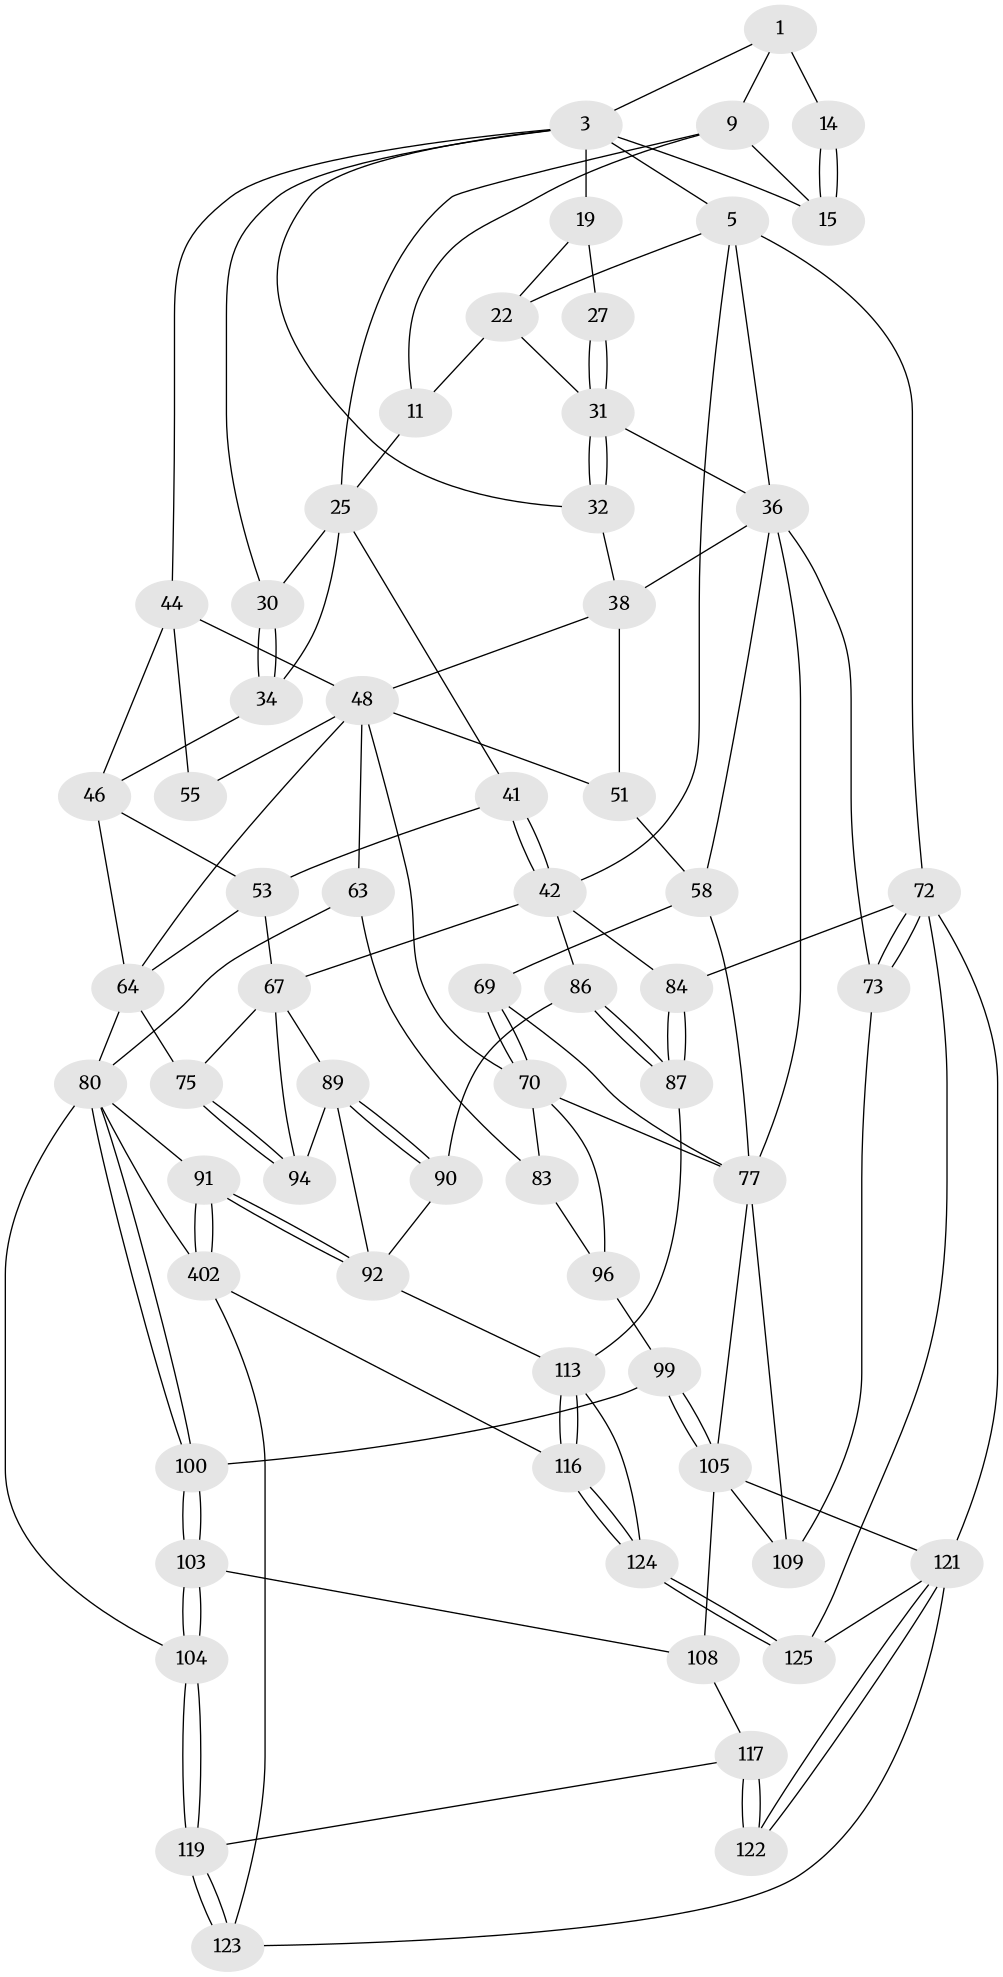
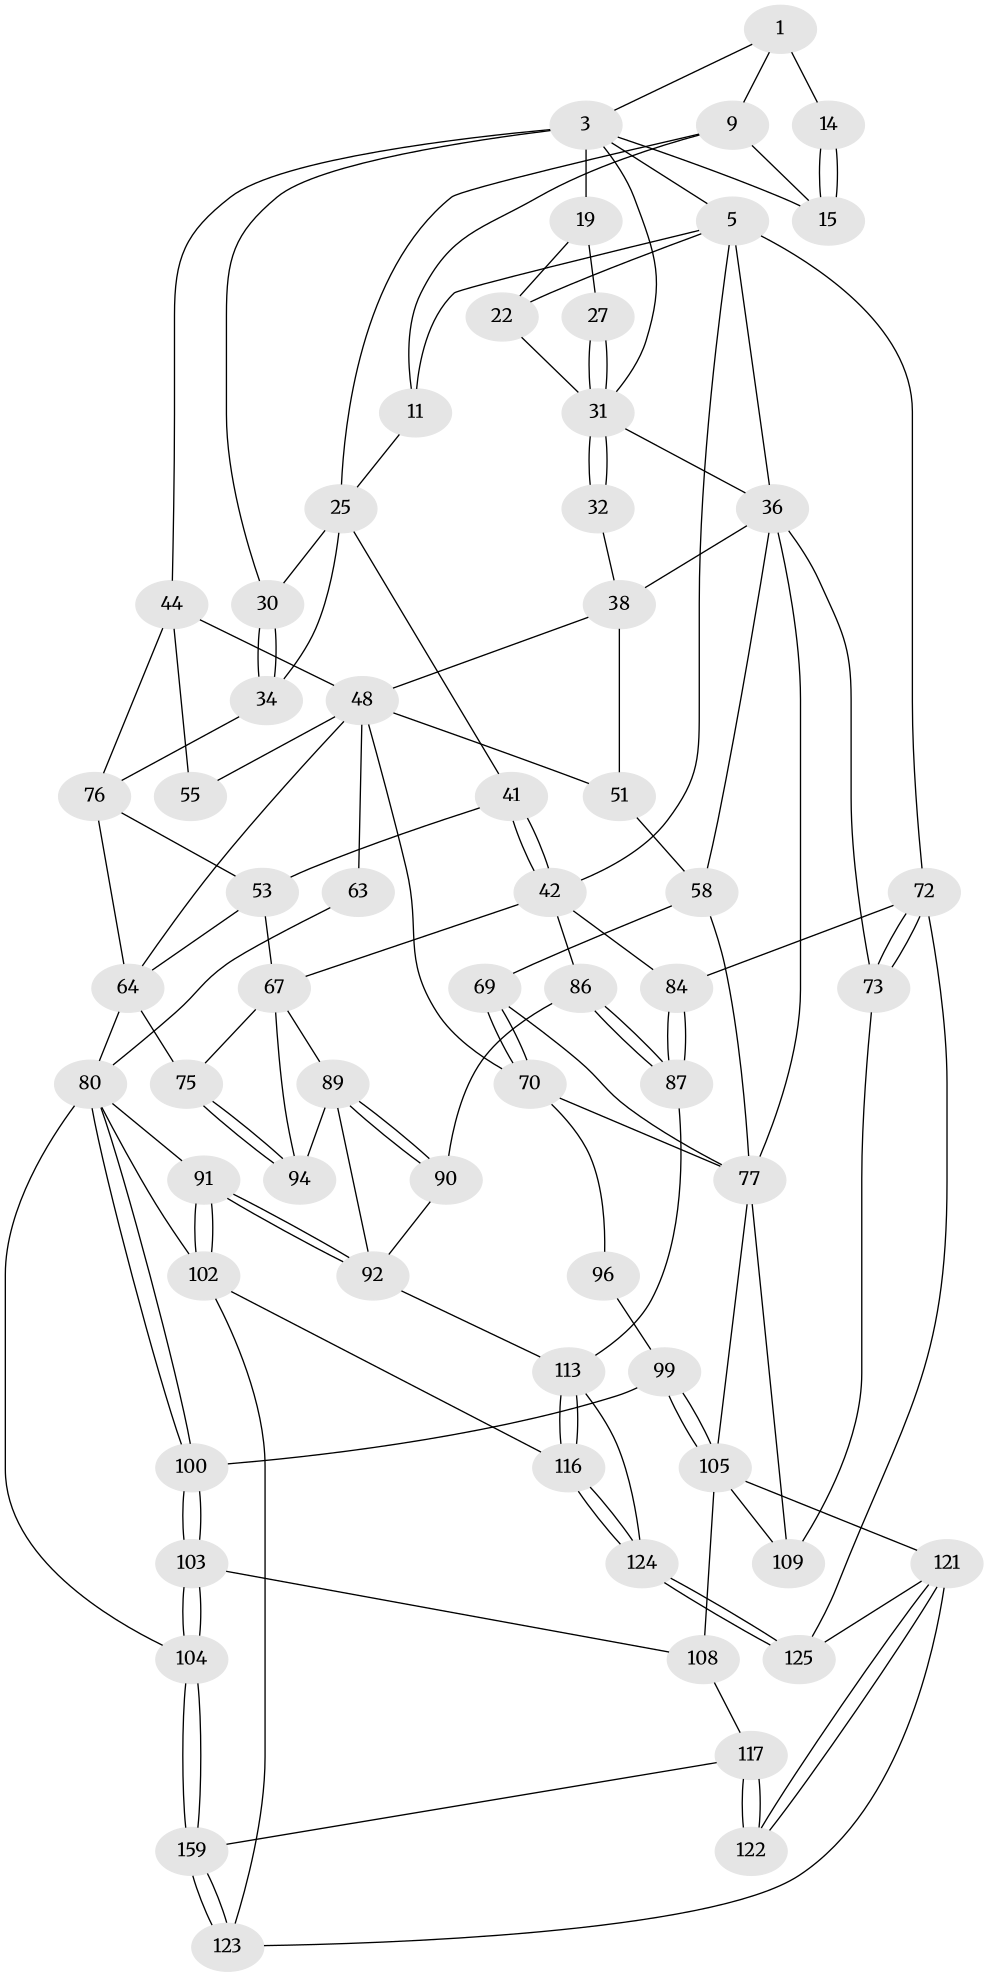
edge "3" -- "32": now "3" -- "31"
edge "22" -- "11": now "5" -- "11"
node "46": label "46" -> "76"
node "83": removed
edge "72" -- "121": removed
node "402": label "402" -> "102"
node "119": label "119" -> "159"
